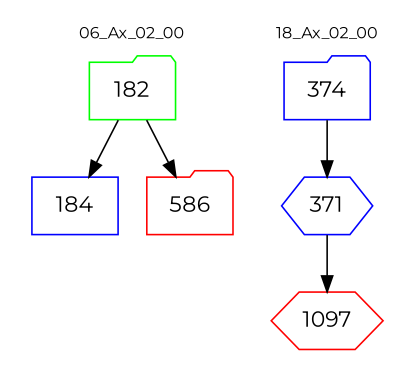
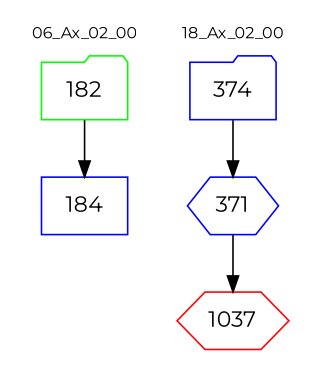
node "586": removed
node "1097": label "1097" -> "1037"
